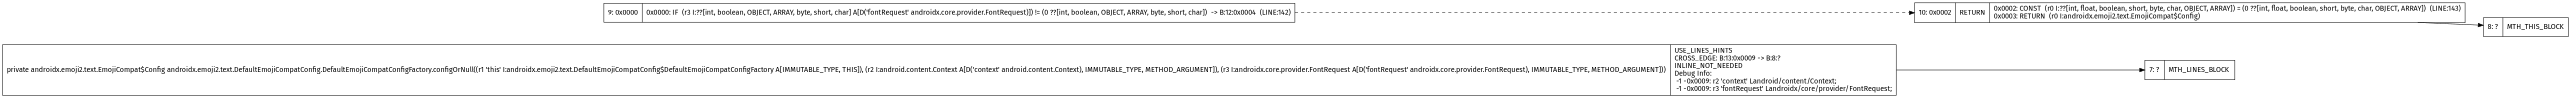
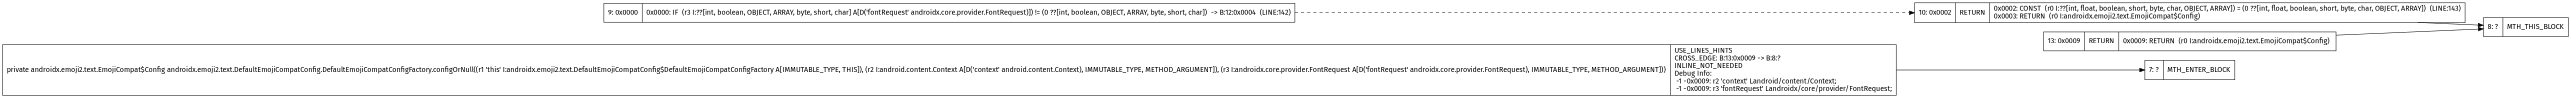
node "13: 0x0009": added
node "7: ?": text "MTH_LINES_BLOCK" -> "MTH_ENTER_BLOCK"
